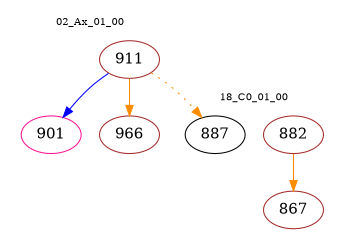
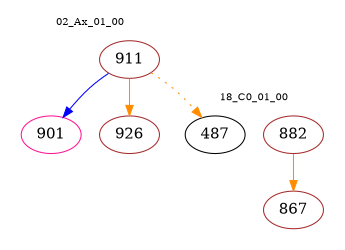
node "966": label "966" -> "926"
node "887": label "887" -> "487"
